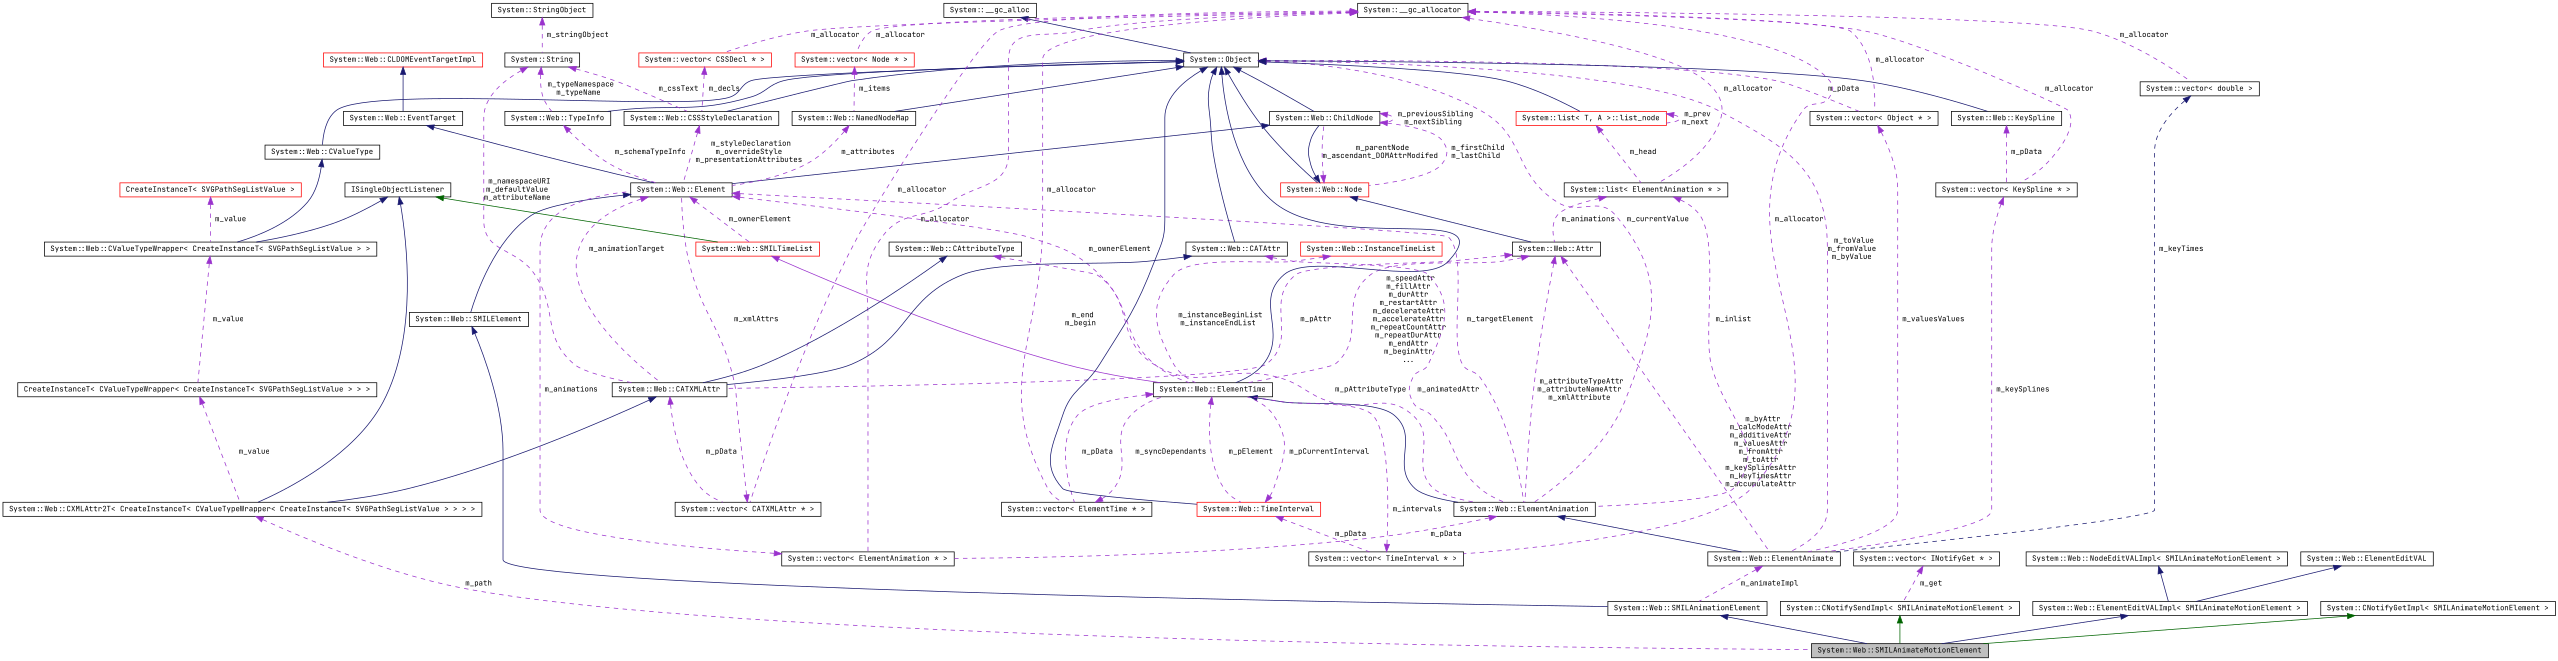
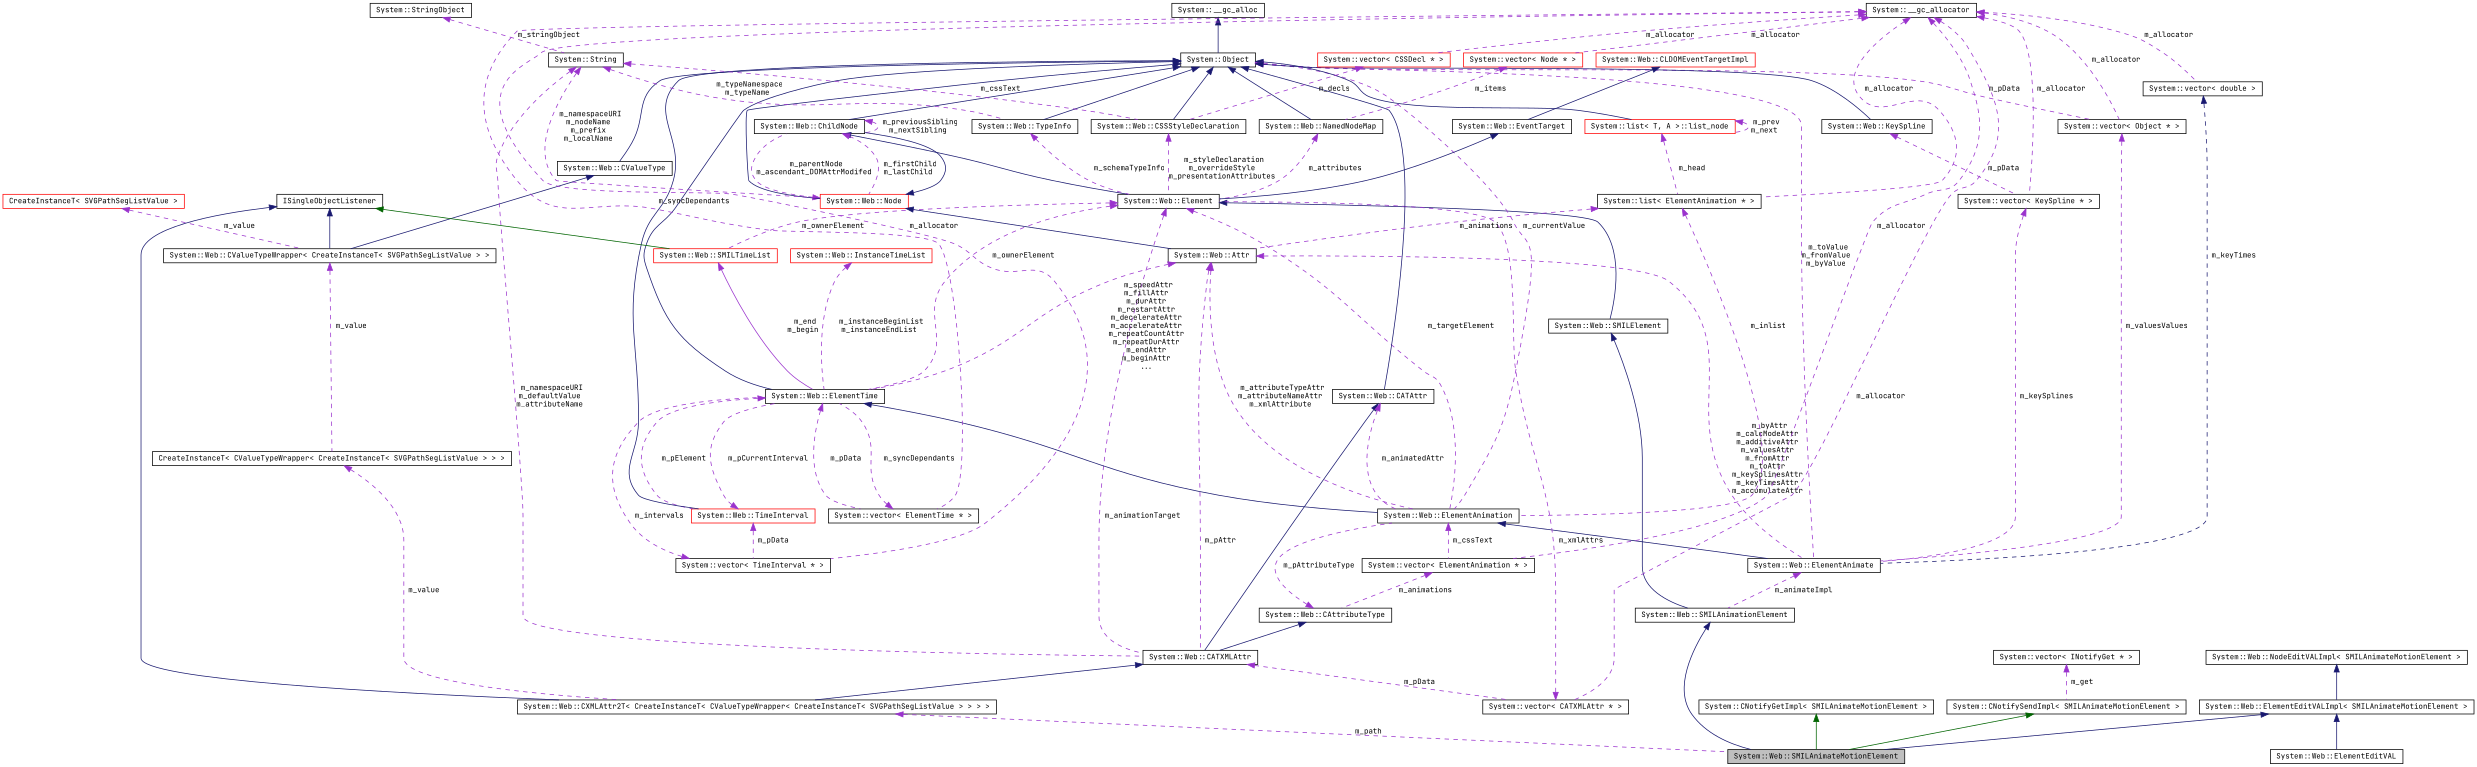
edge "System::Web::Node" -> "System::String": added, label "m_namespaceURI m_nodeName m_prefix m_localName"
edge "System::vector< ElementTime * >" -> "System::__gc_allocator": label " m_allocator" -> " m_syncDependants"
edge "System::Web::Element" -> "System::vector< ElementAnimation * >": now "System::Web::CAttributeType" -> "System::vector< ElementAnimation * >"
edge "System::vector< ElementAnimation * >" -> "System::Web::ElementAnimation": label " m_pData" -> " m_cssText"
edge "System::Web::ElementEditVALImpl< SMILAnimateMotionElement >" -> "System::Web::ElementEditVAL": reversed
